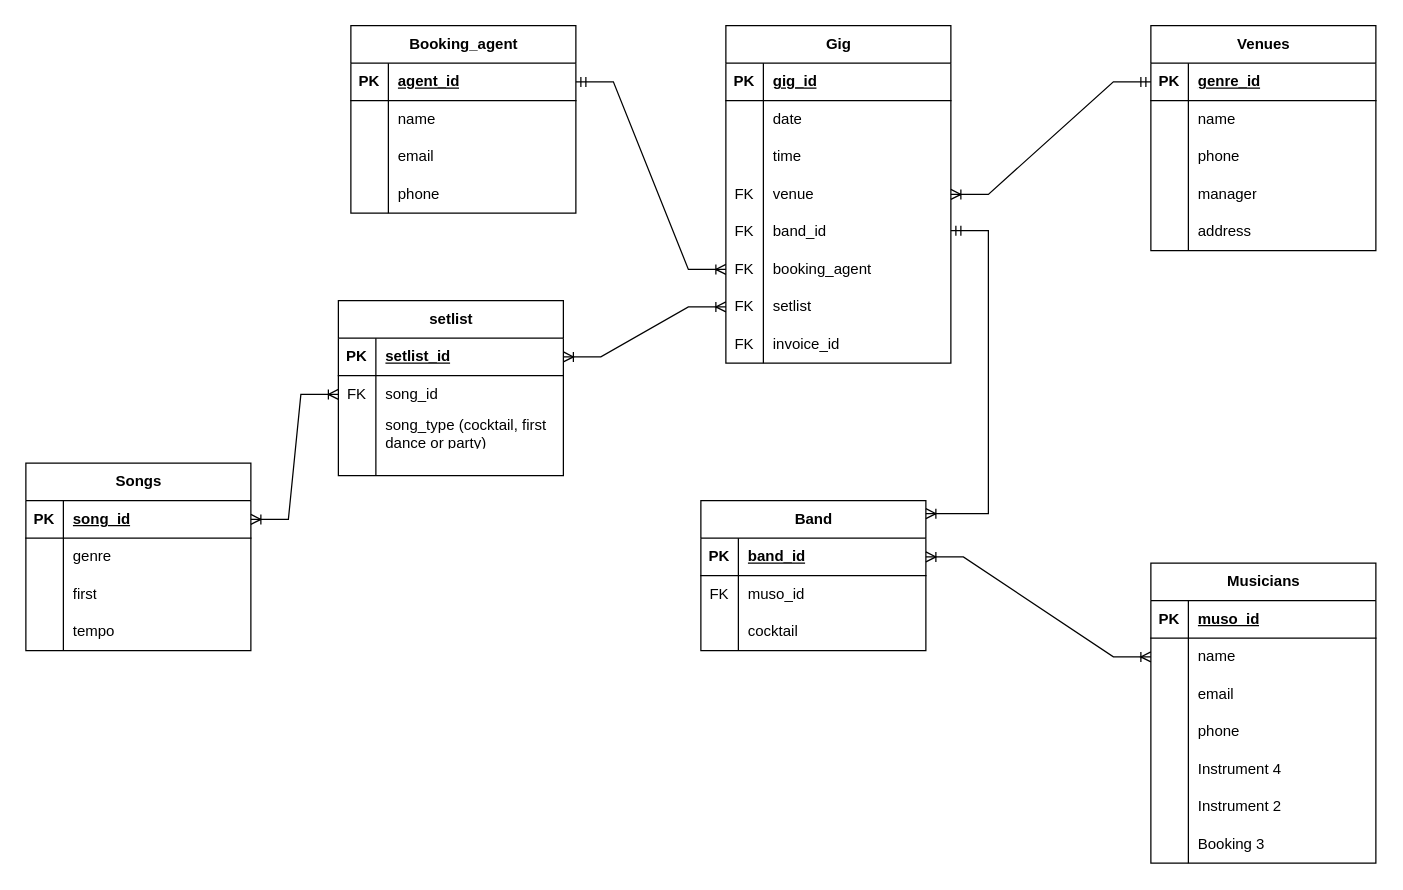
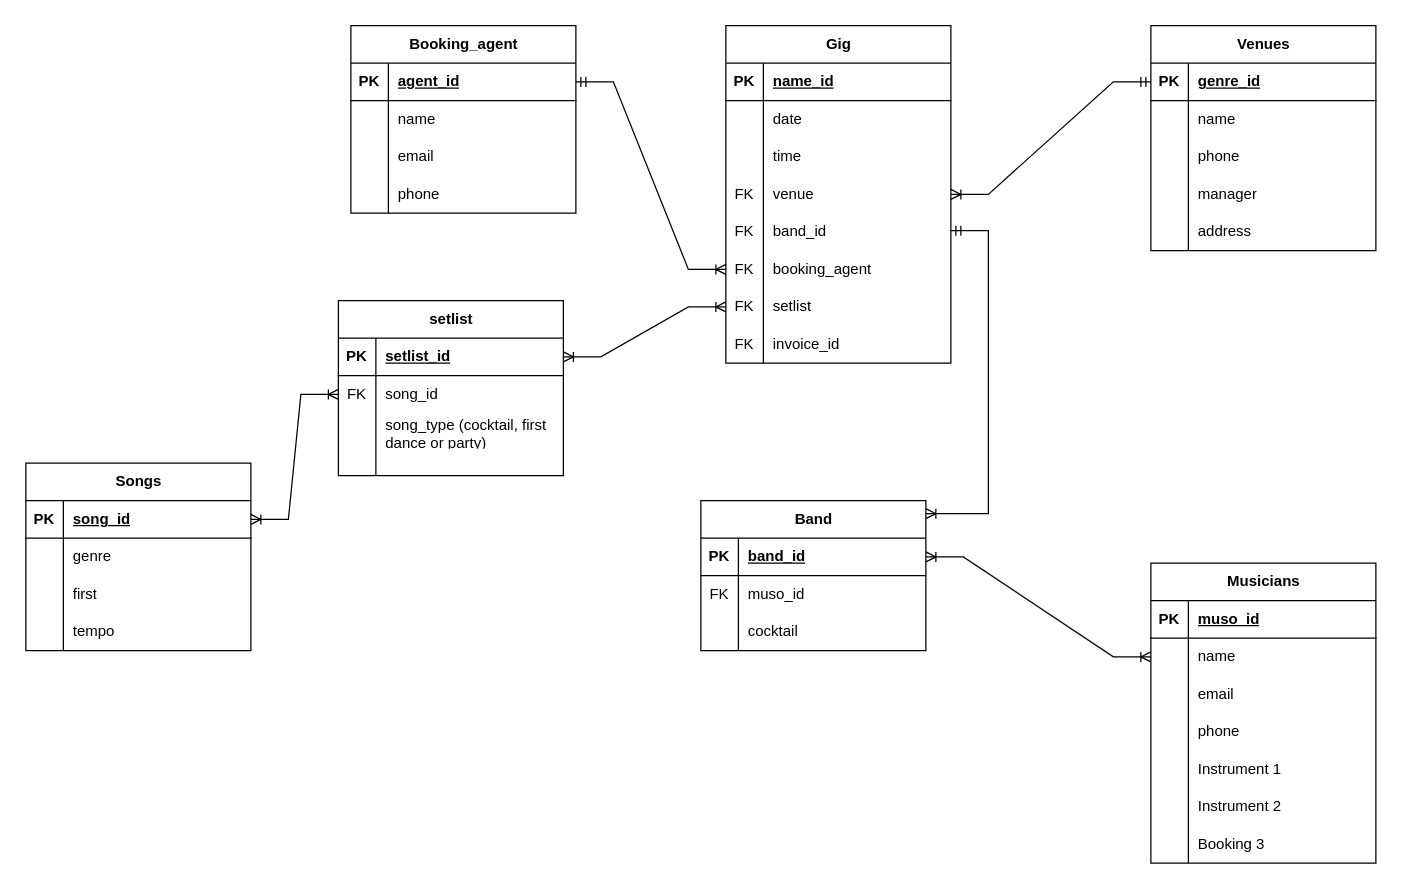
node "gig_id": label "gig_id" -> "name_id"
node "Instrument 4": label "Instrument 4" -> "Instrument 1"
